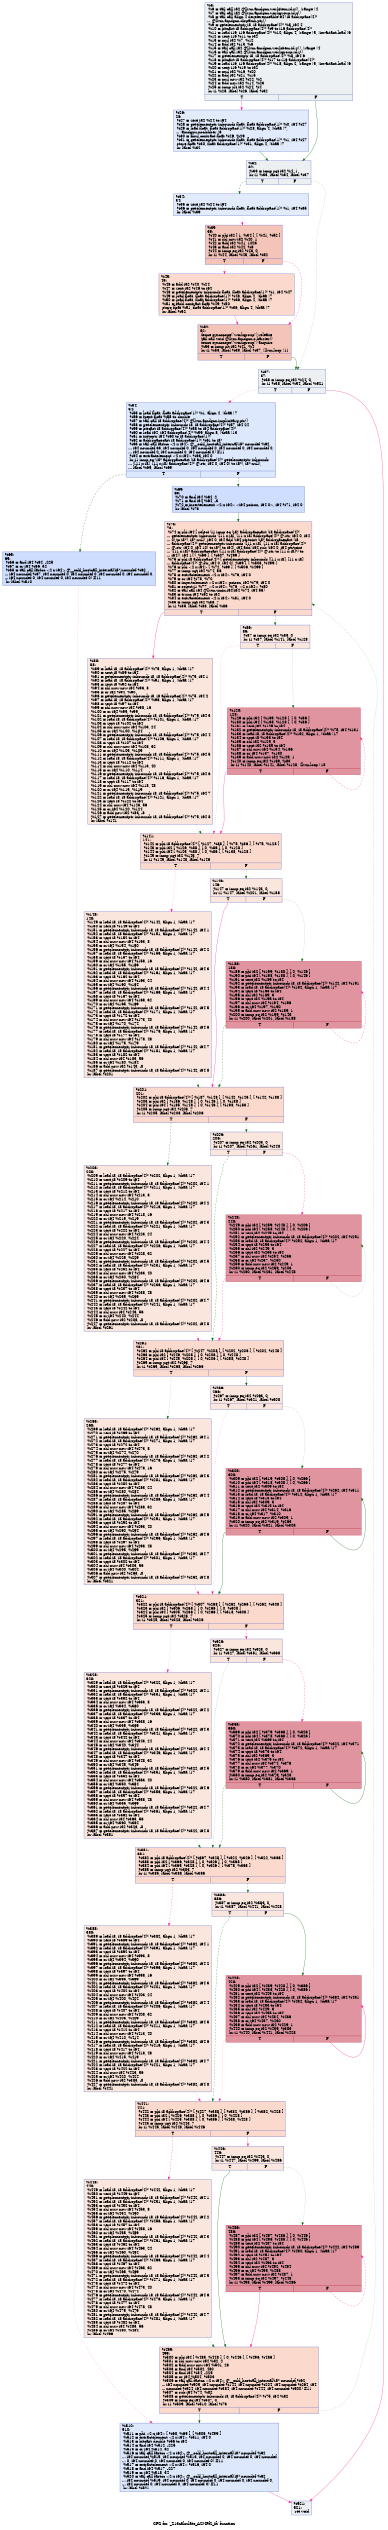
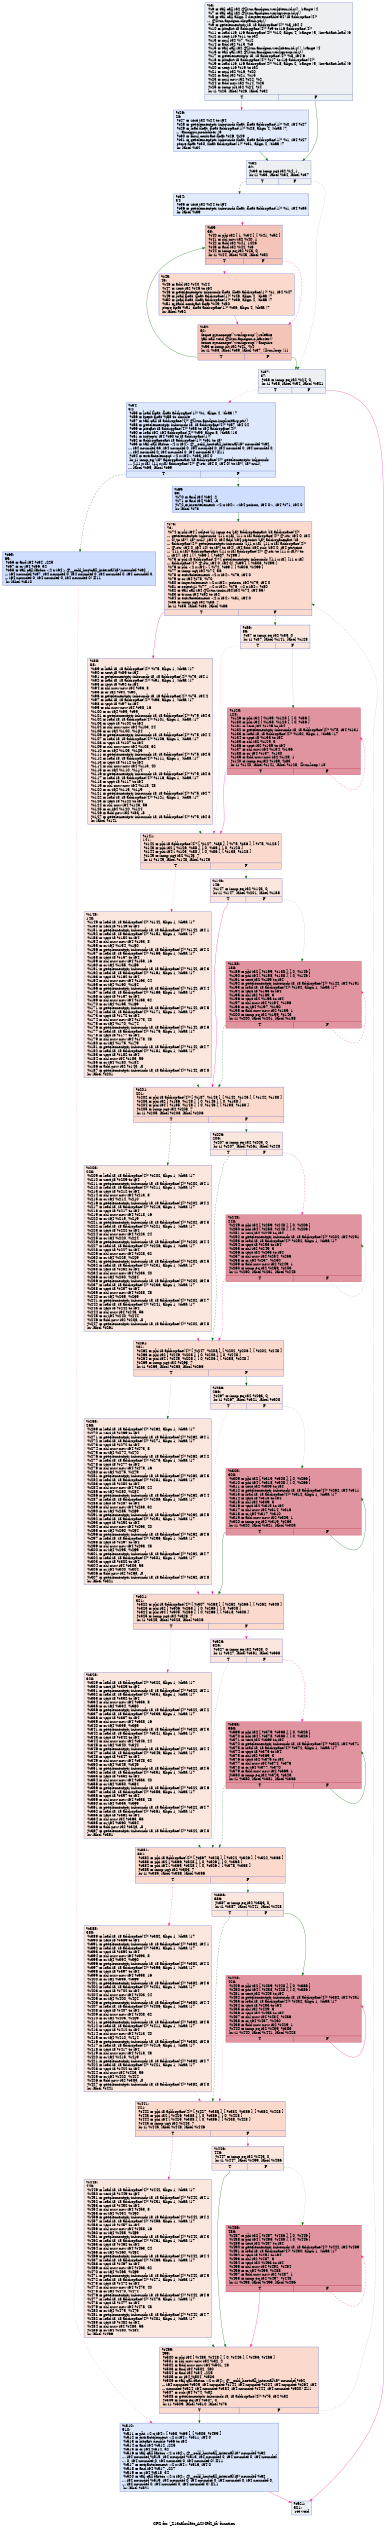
edge "%52:" -> "%39:": added
node "%388:": text "%403 = zext i8 %402 to i64" -> "%403 = zext i8 %702 to i64"
